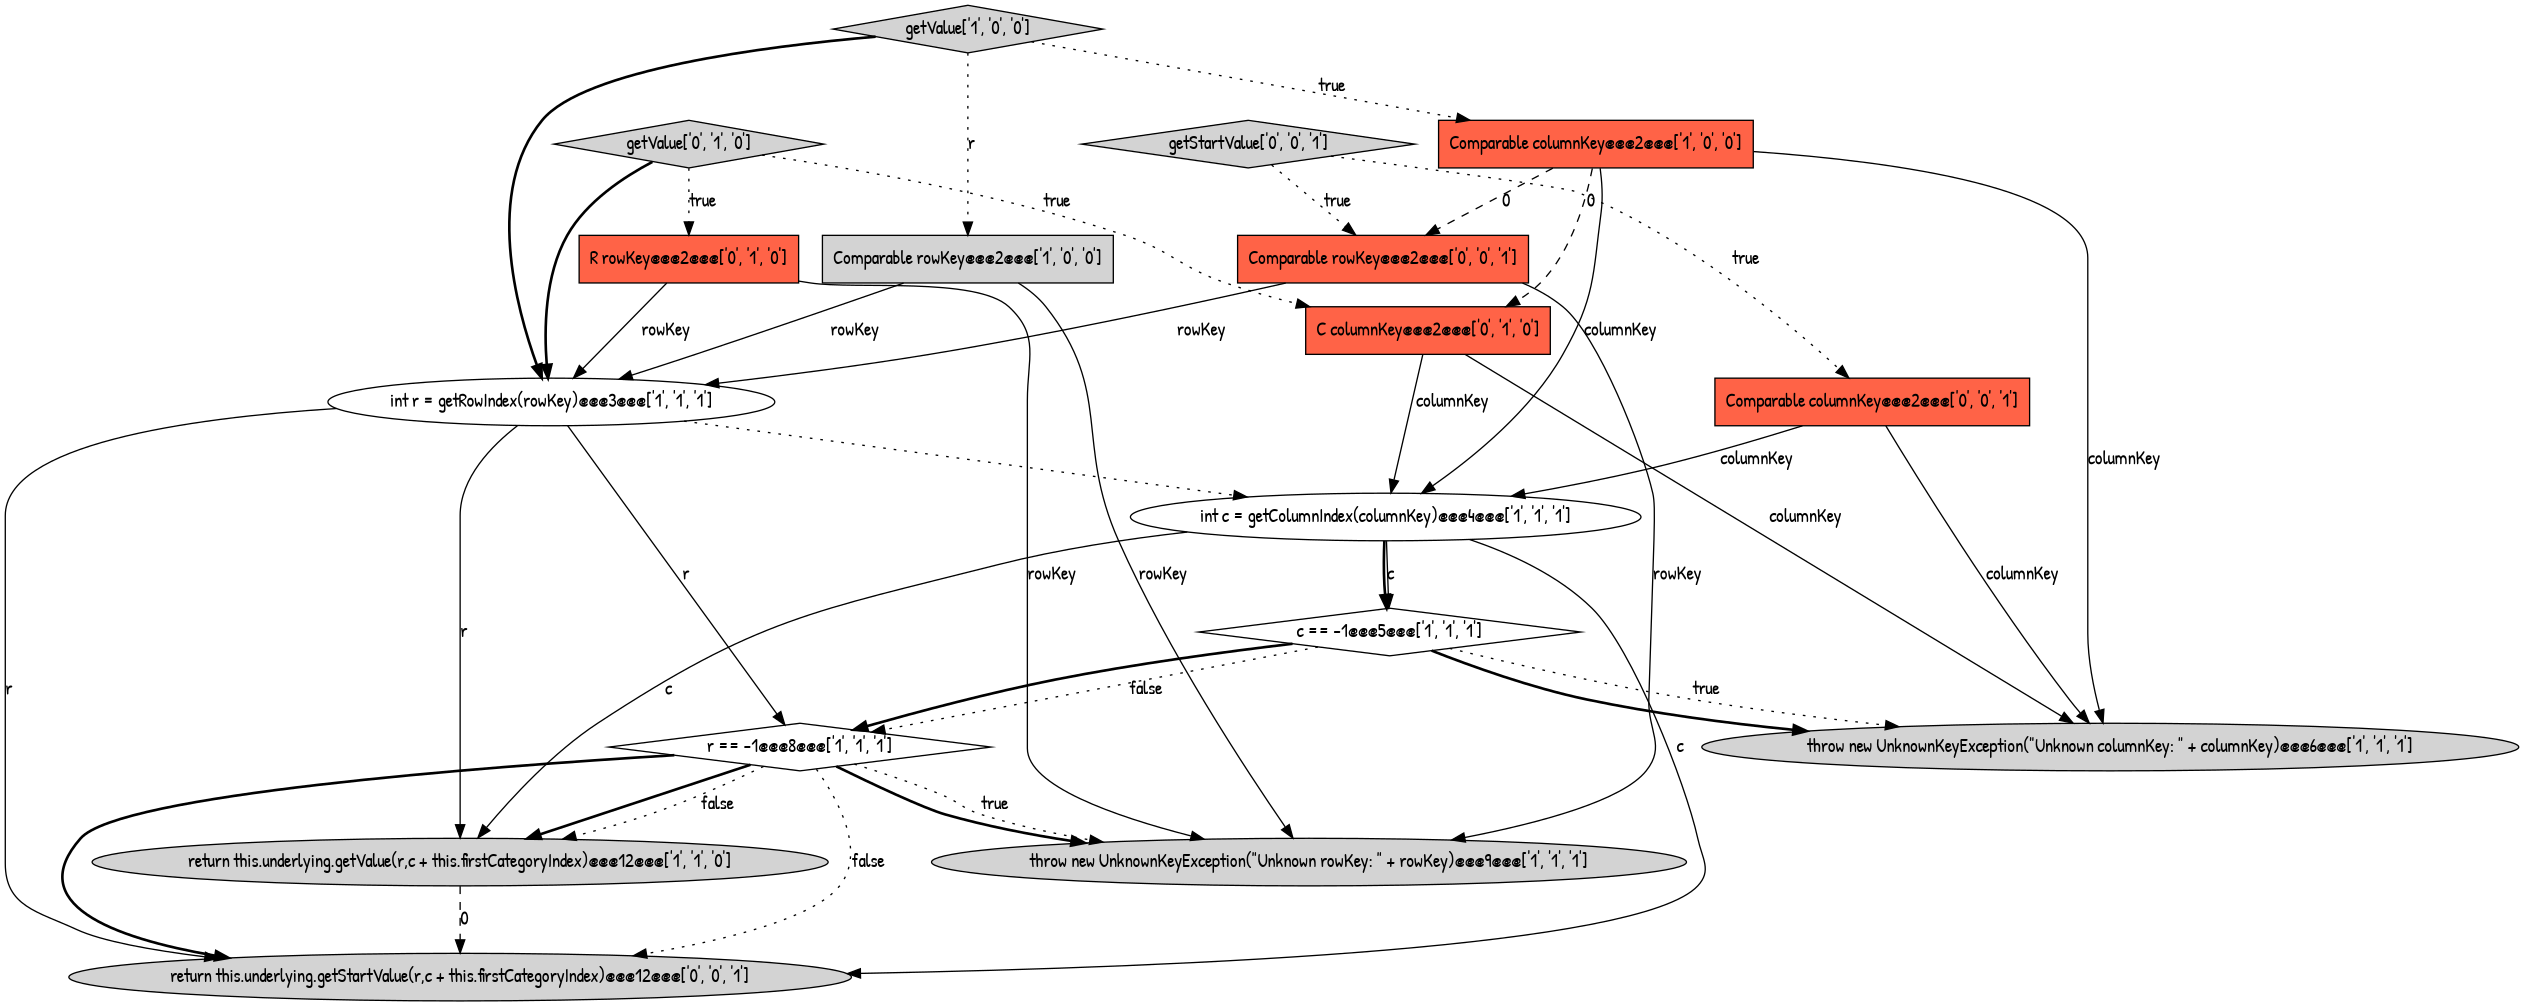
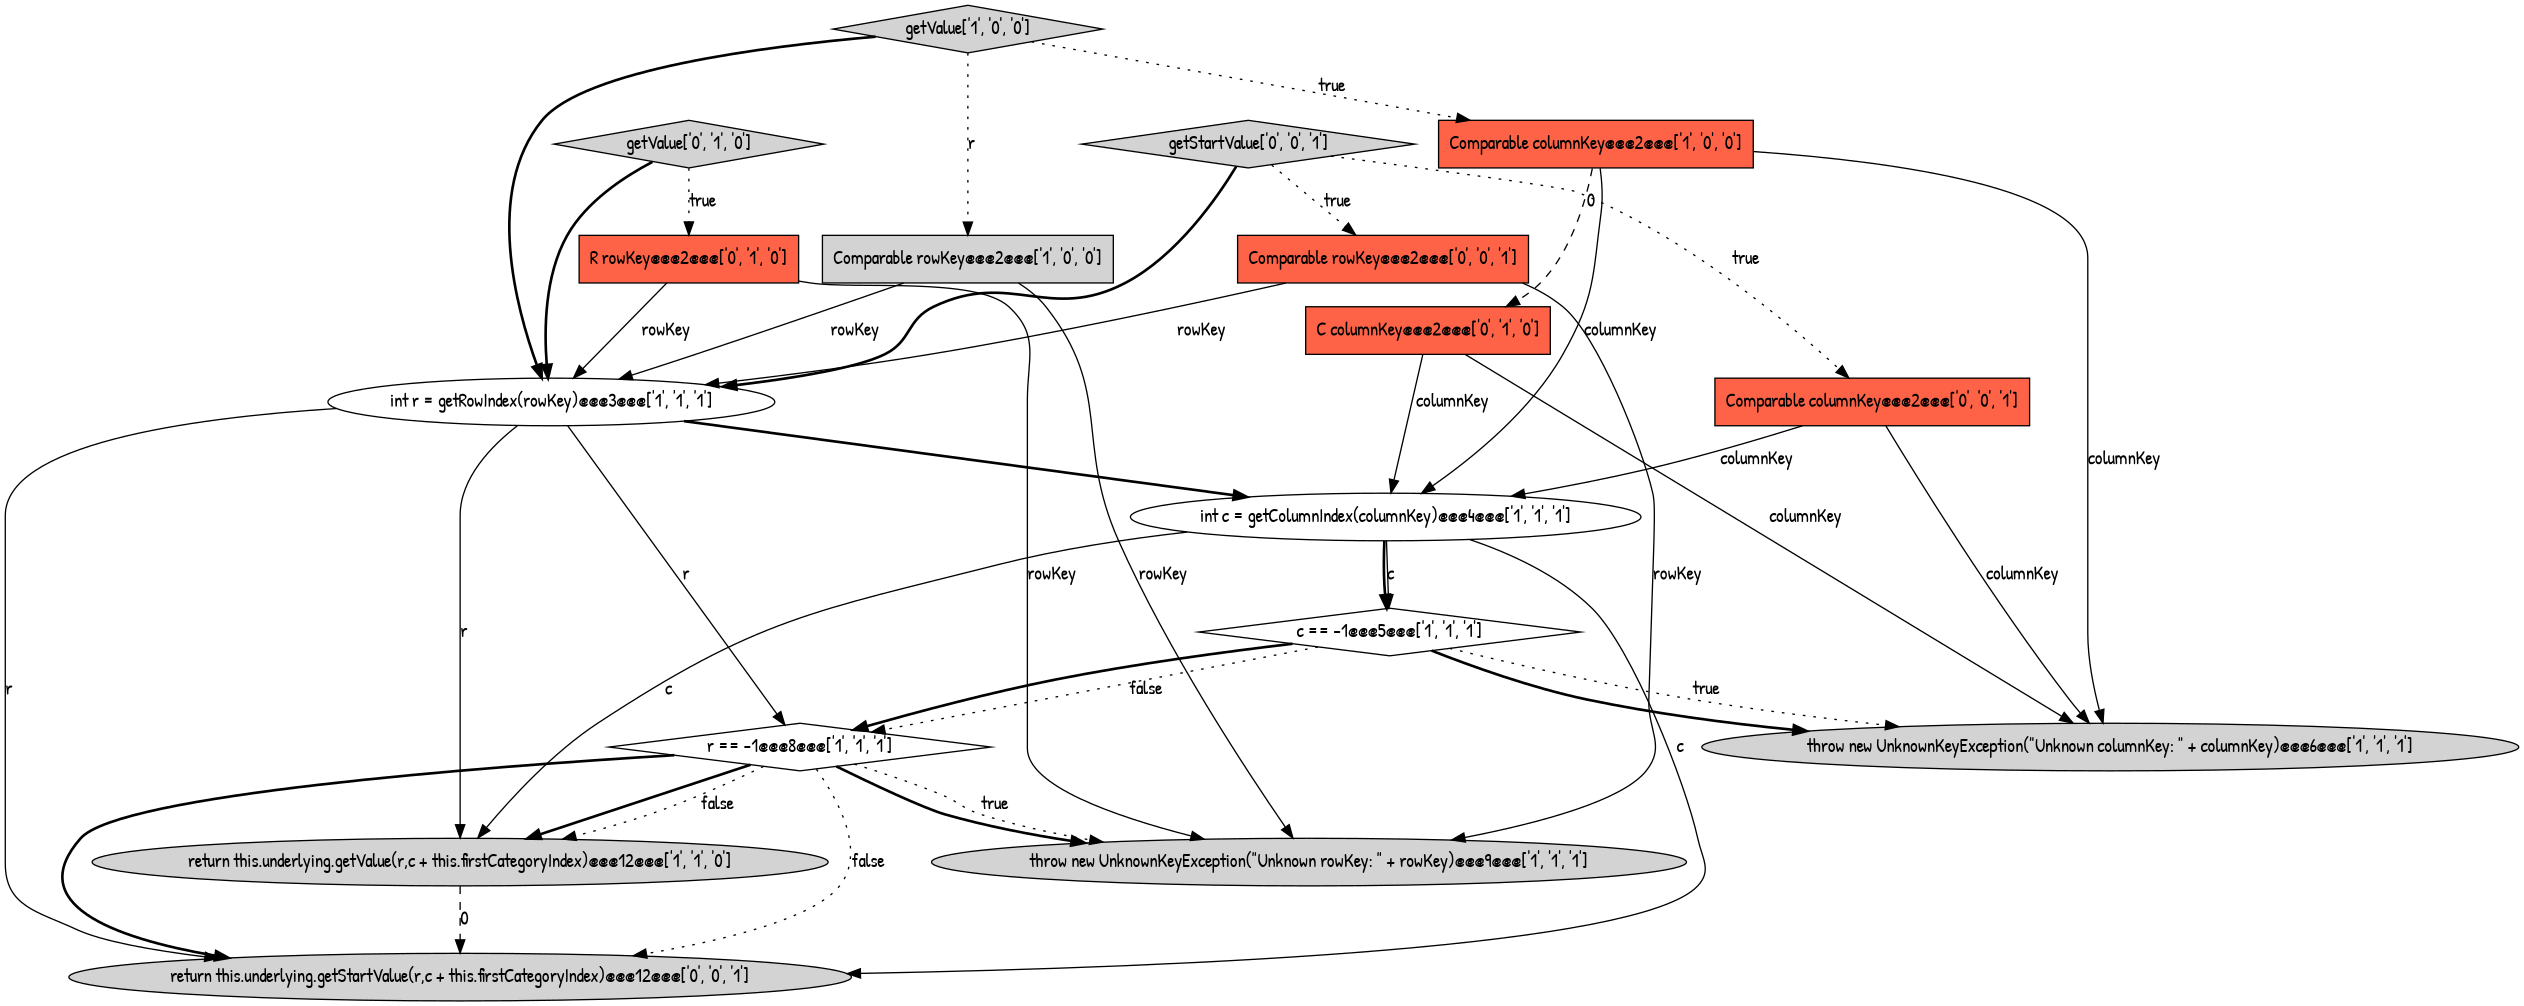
edge "Comparable columnKey@@@2@@@['1', '0', '0']" -> "Comparable rowKey@@@2@@@['0', '0', '1']": removed, label "0"
edge "getValue['0', '1', '0']" -> "C columnKey@@@2@@@['0', '1', '0']": removed, label "true"
edge "getStartValue['0', '0', '1']" -> "int r = getRowIndex(rowKey)@@@3@@@['1', '1', '1']": added
edge "int r = getRowIndex(rowKey)@@@3@@@['1', '1', '1']" -> "int c = getColumnIndex(columnKey)@@@4@@@['1', '1', '1']": style dotted -> bold
